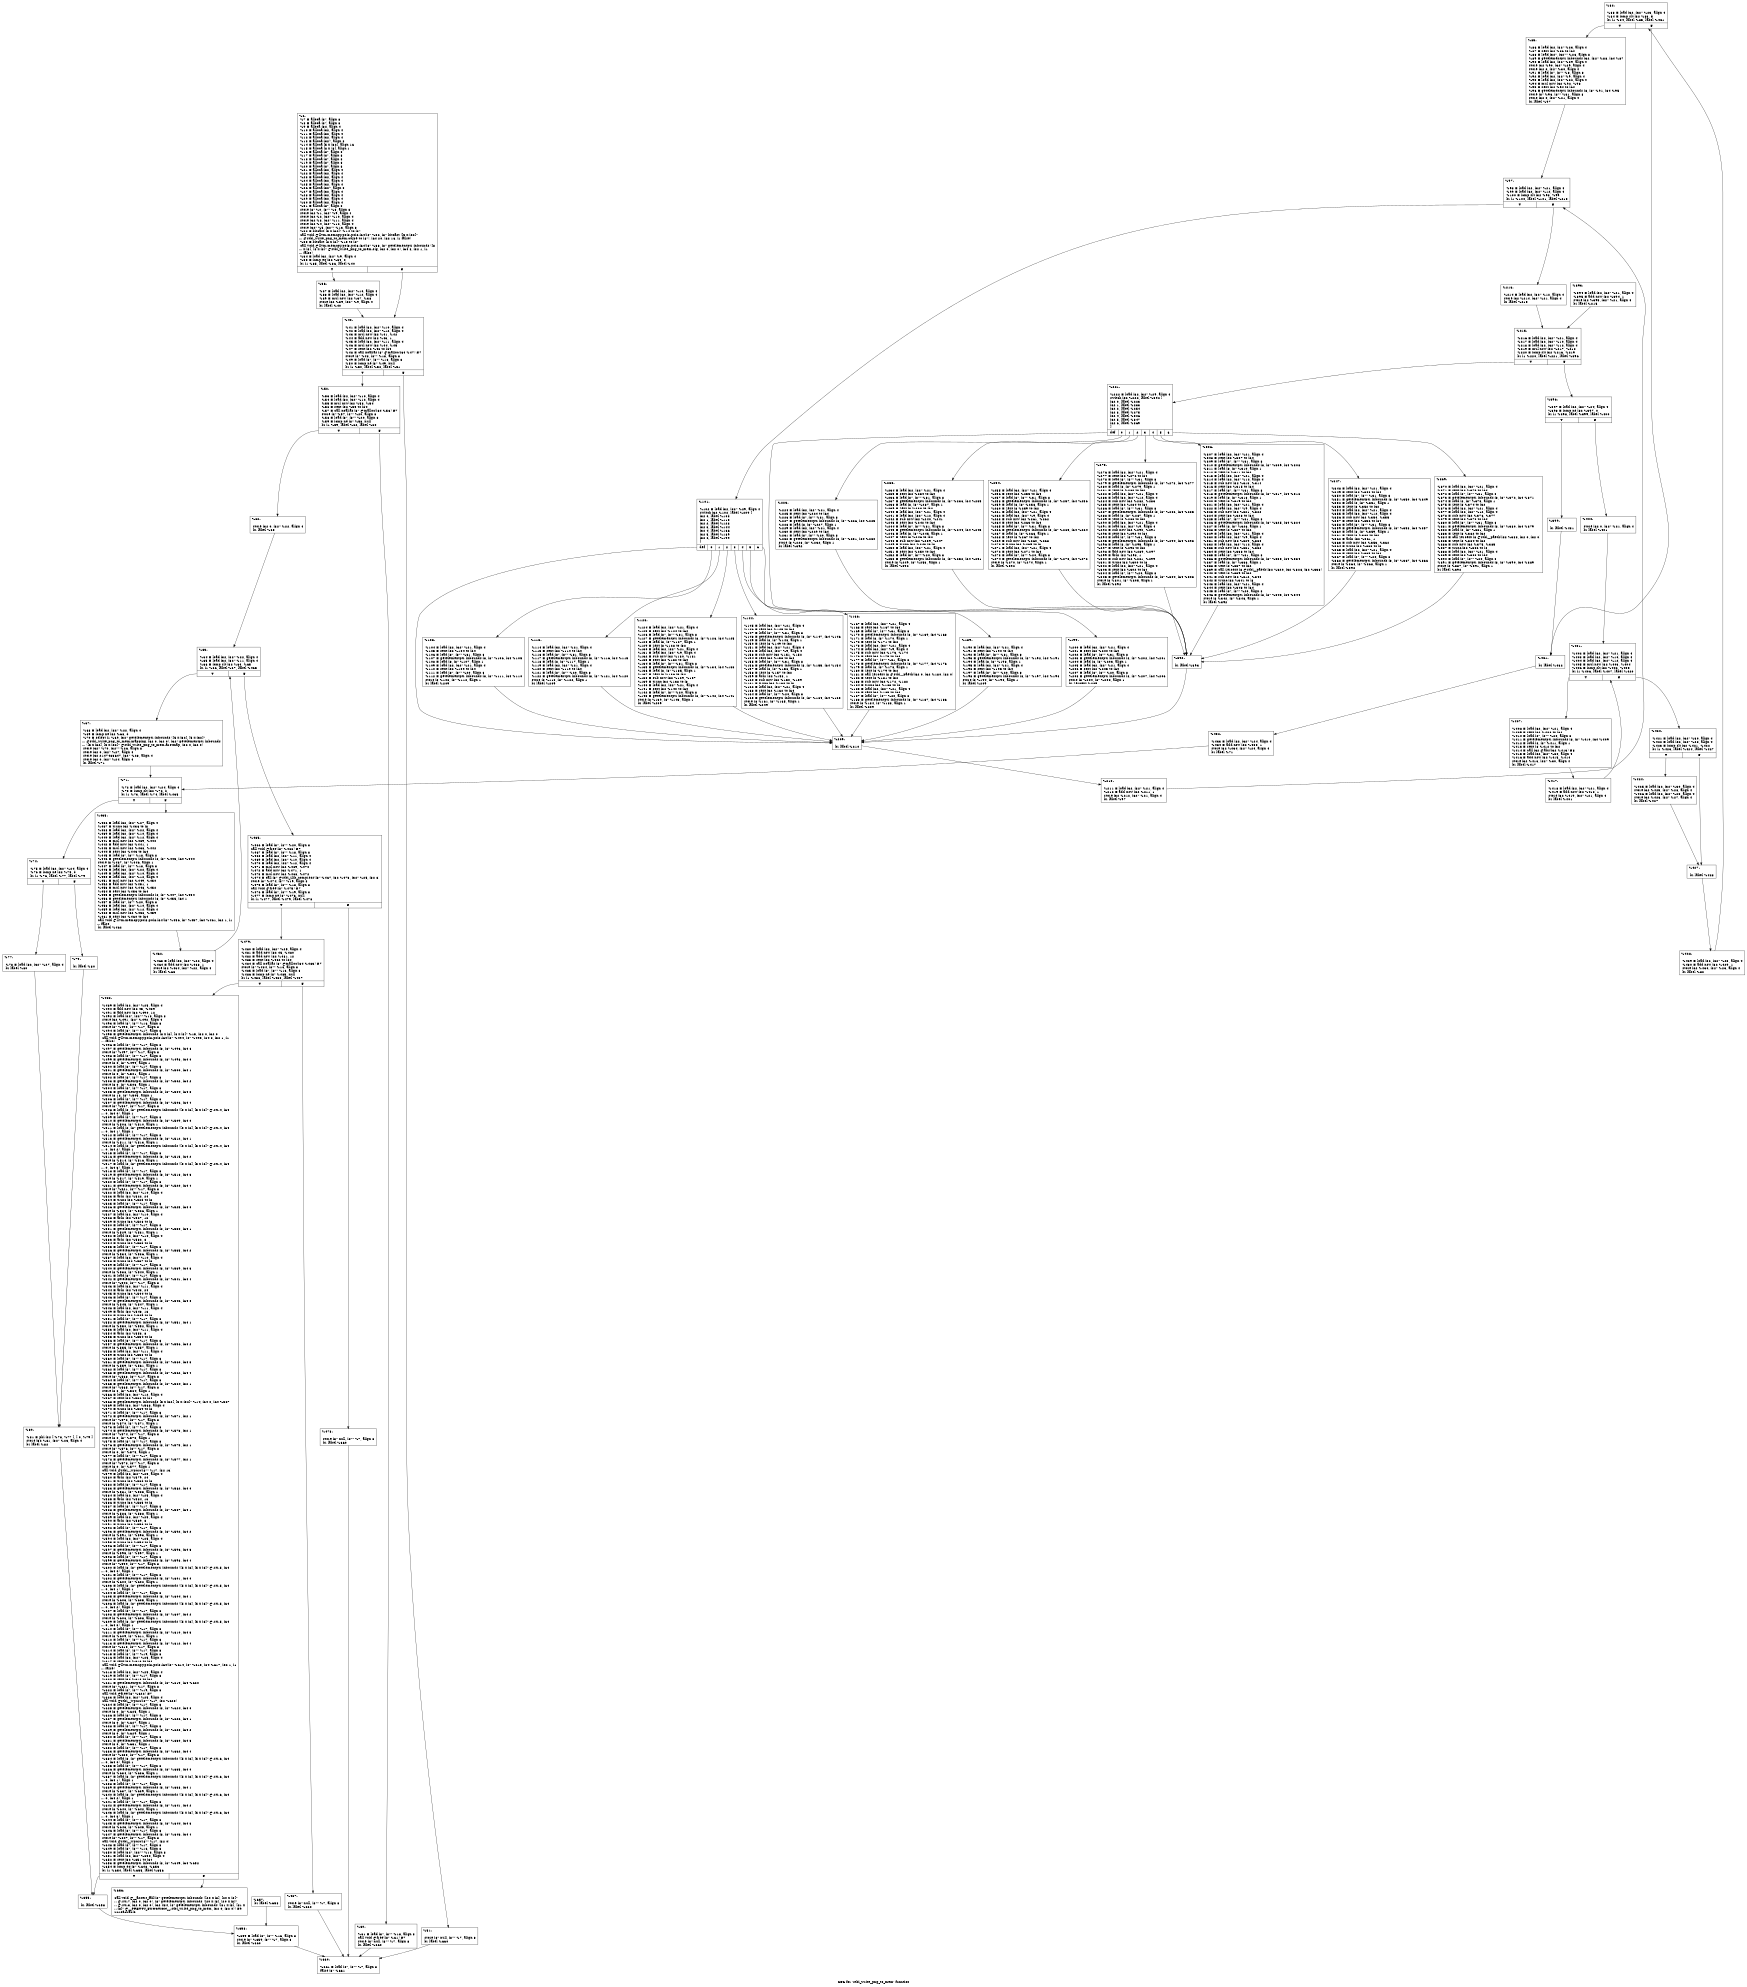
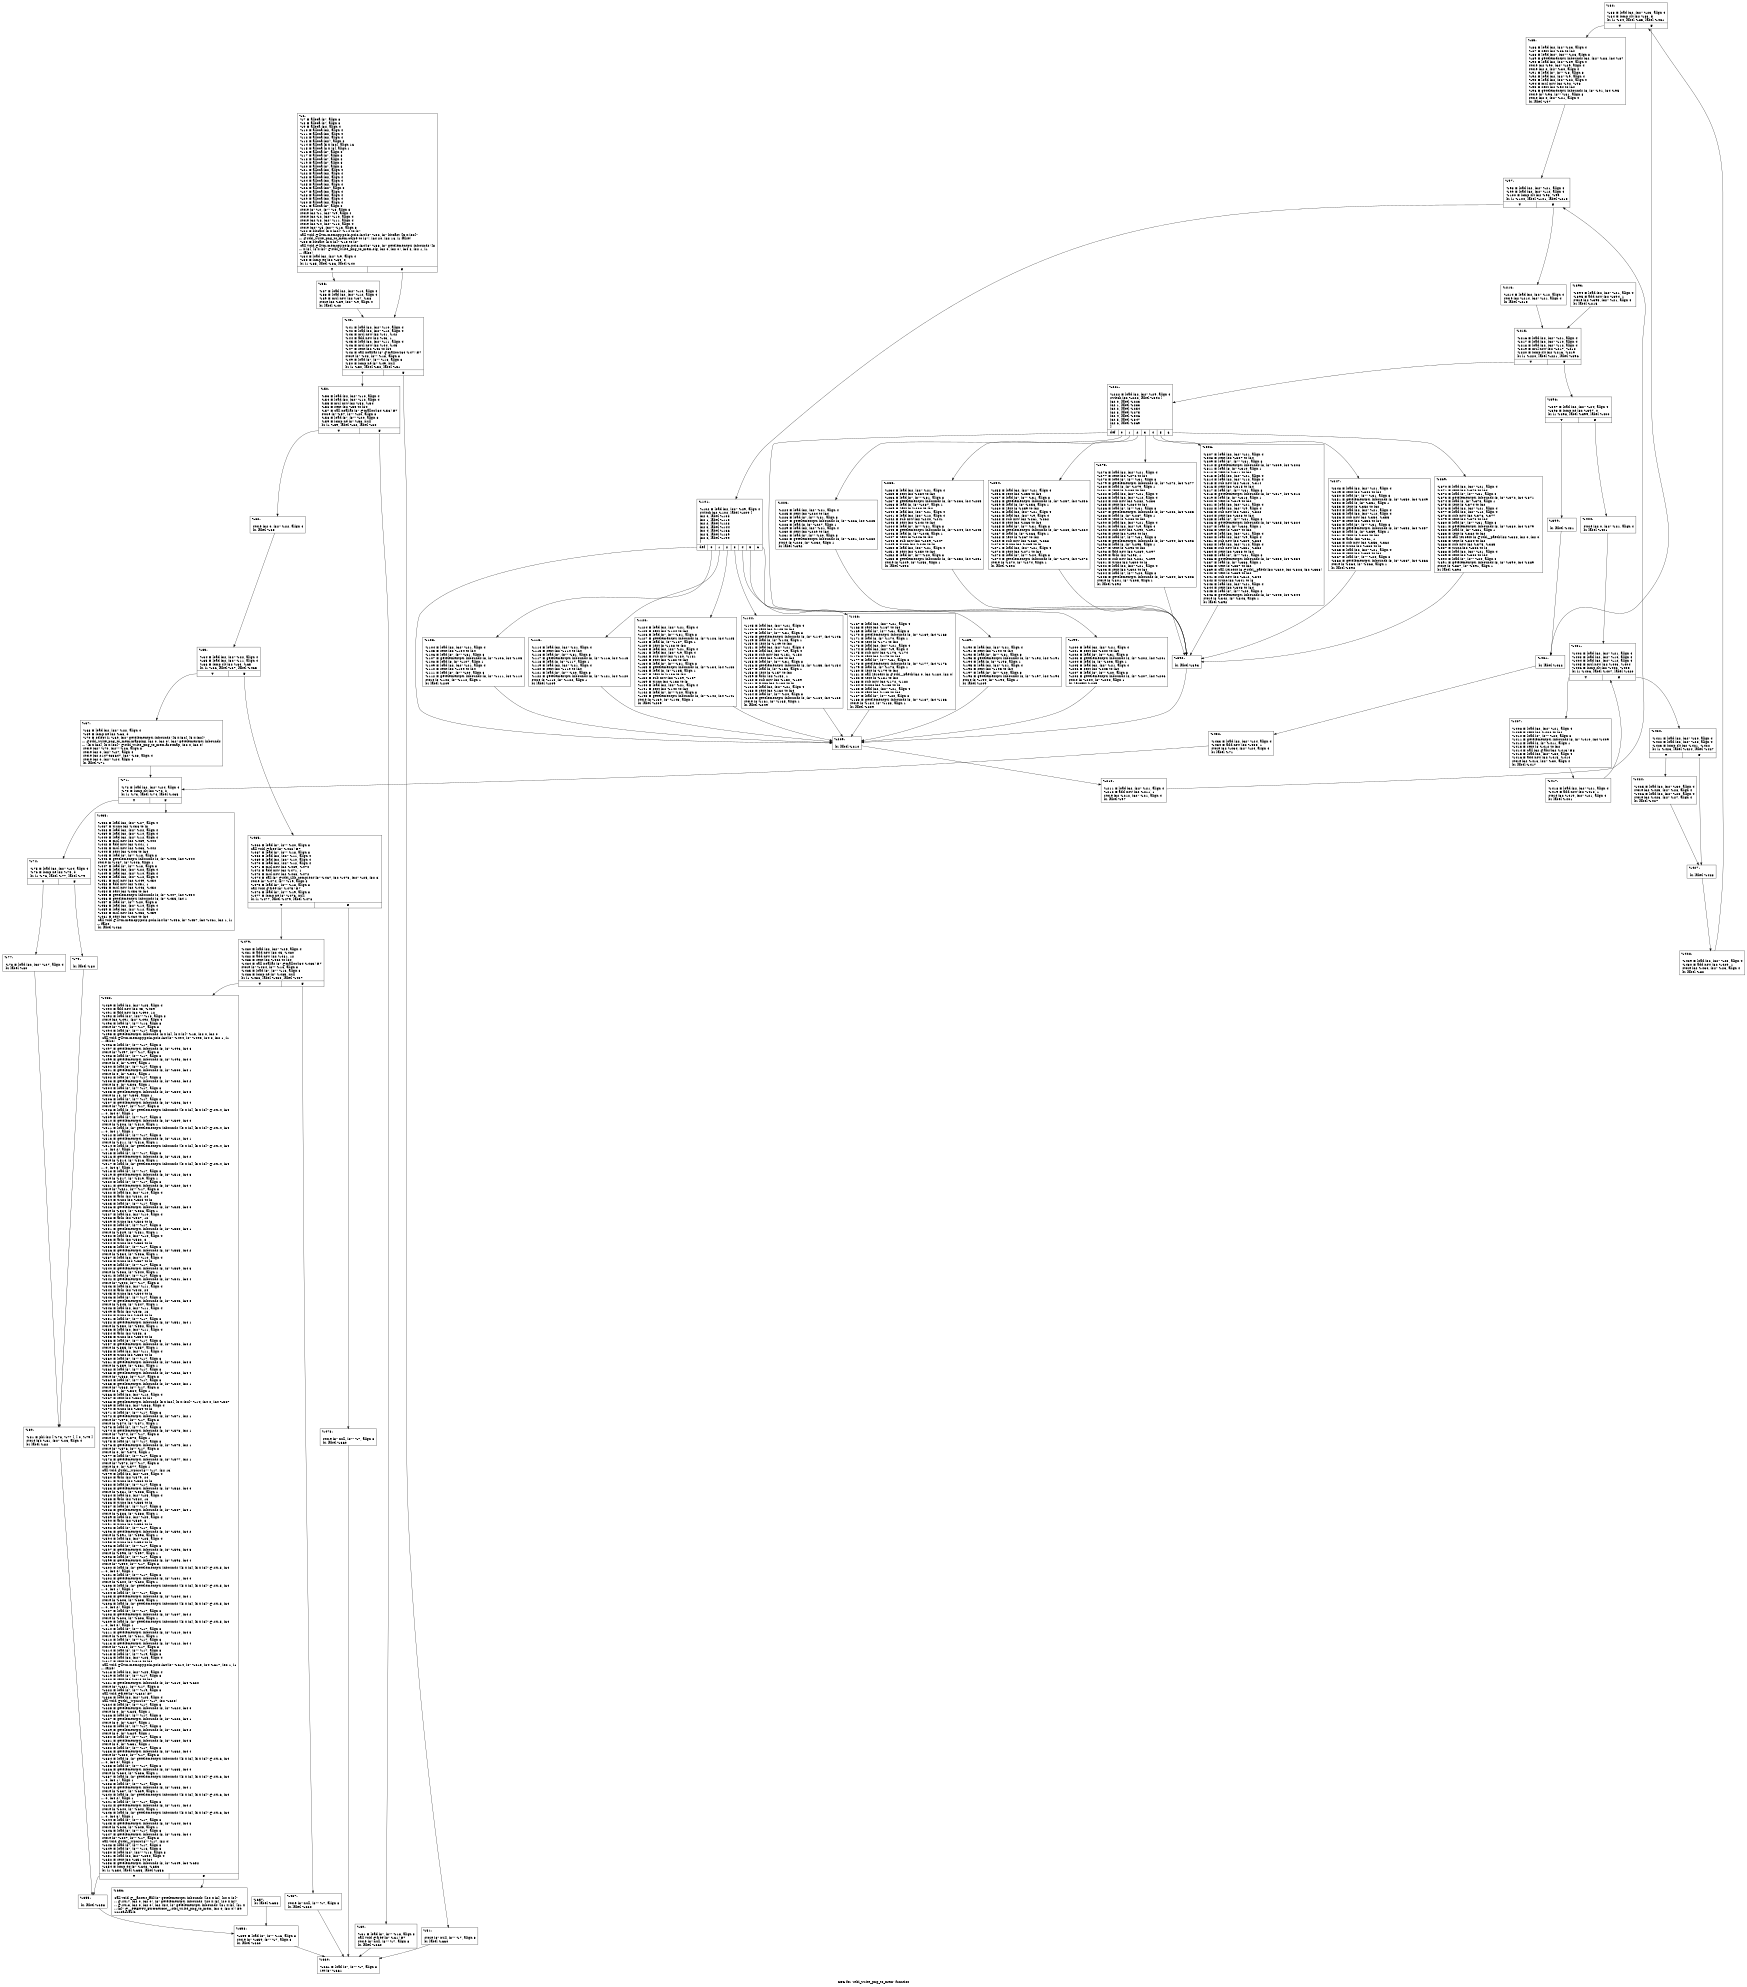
node "%462:": removed
node "%660:": text "false i8* %661" -> "ret i8* %661"
